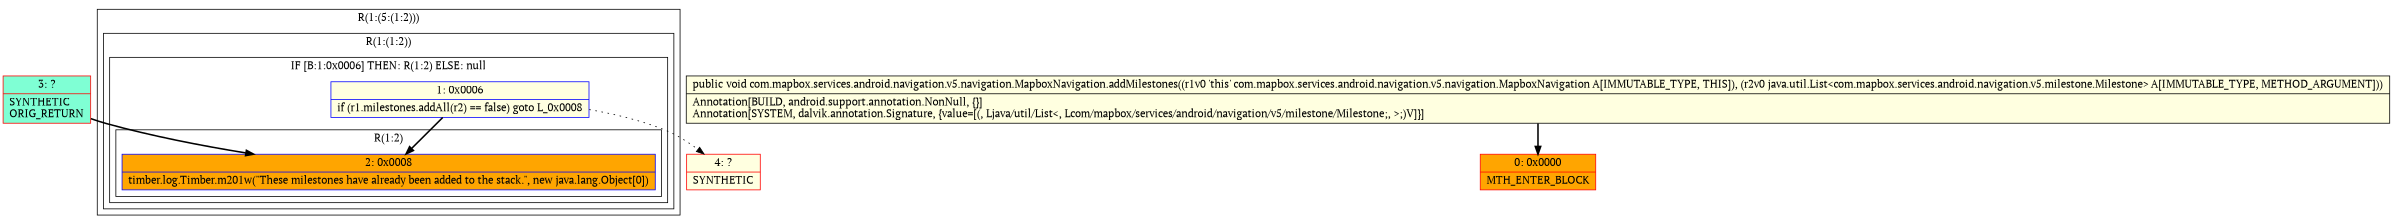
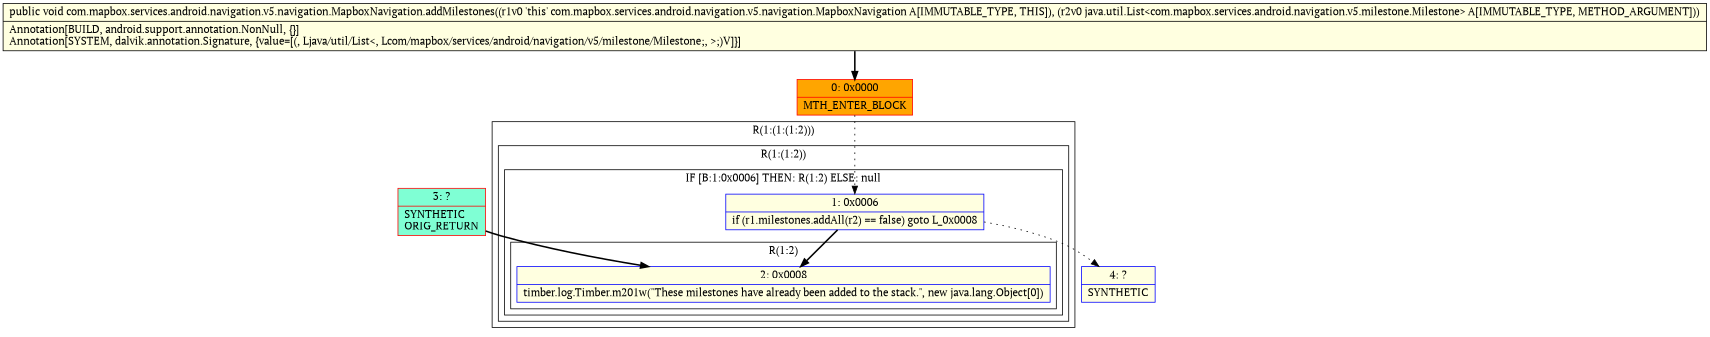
cluster "R(1:(5:(1:2)))": label "R(1:(5:(1:2)))" -> "R(1:(1:(1:2)))"
edge "0: 0x0000" -> "1: 0x0006": added
node "2: 0x0008": fillcolor orange -> lightyellow
node "4: ?": color red -> blue
